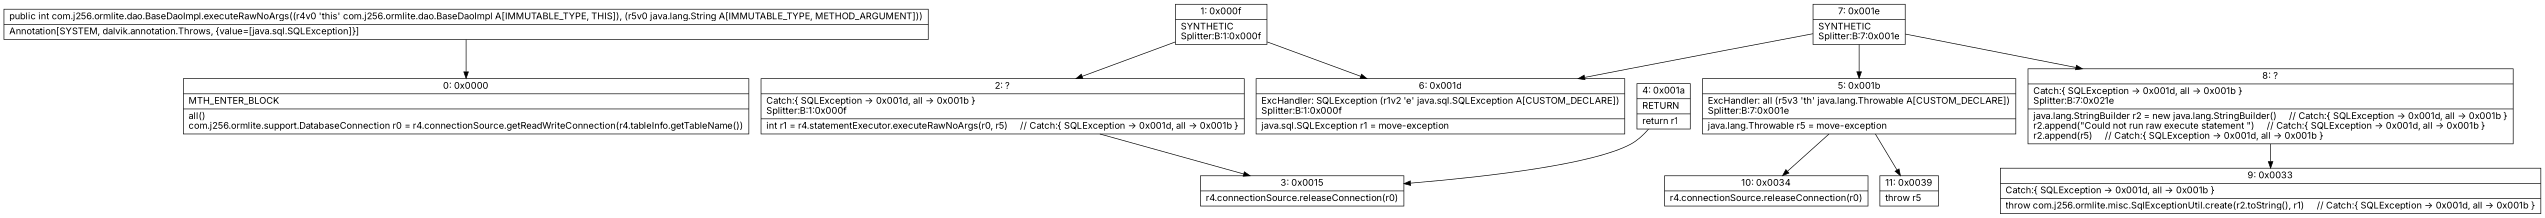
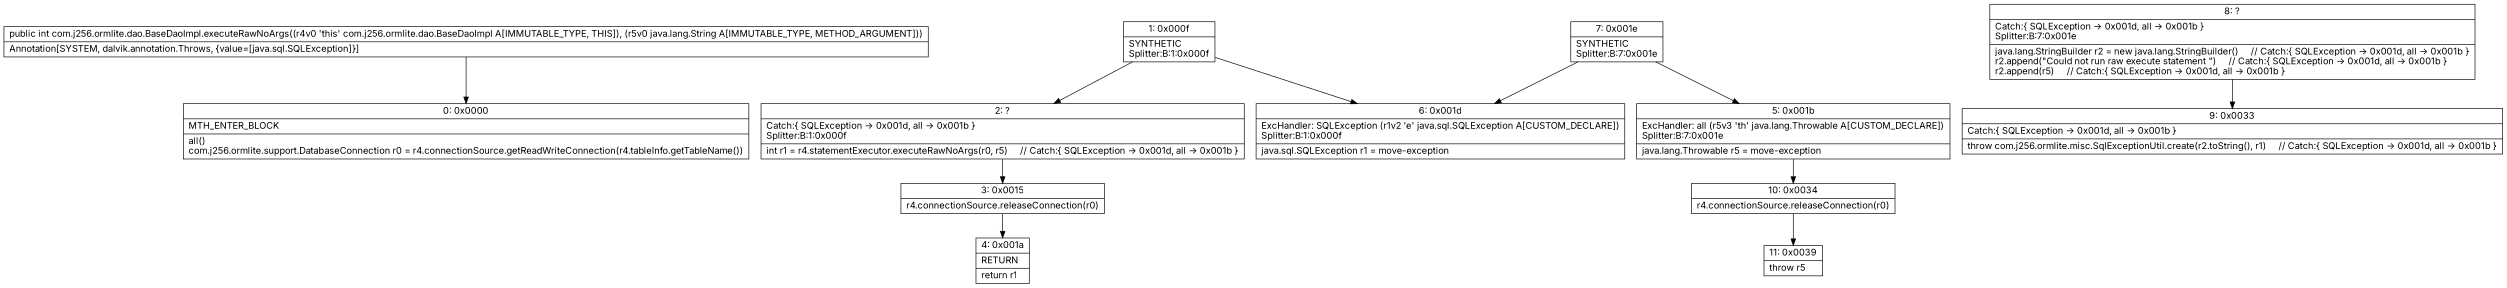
edge "7: 0x001e" -> "8: ?": removed
node "8: ?": text "Splitter:B:7:0x021e" -> "Splitter:B:7:0x001e"
edge "5: 0x001b" -> "11: 0x0039": now "10: 0x0034" -> "11: 0x0039"
edge "4: 0x001a" -> "3: 0x0015": reversed
